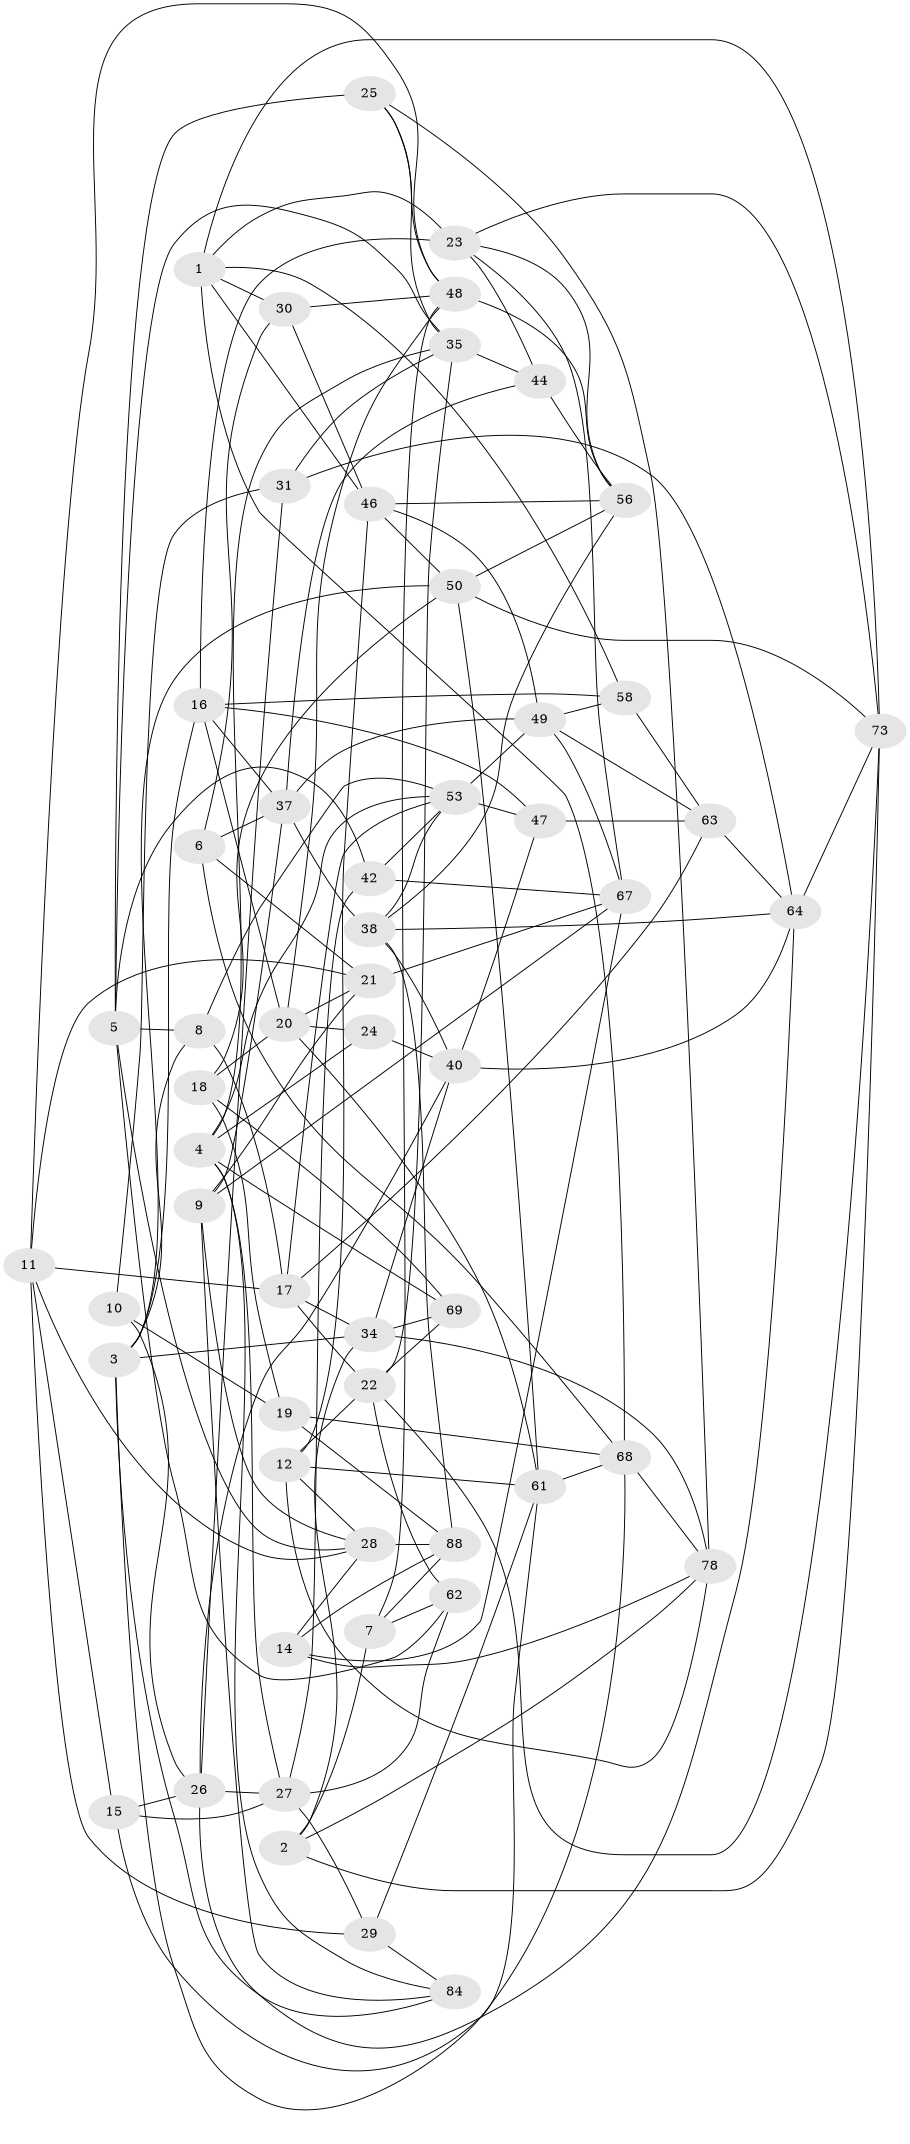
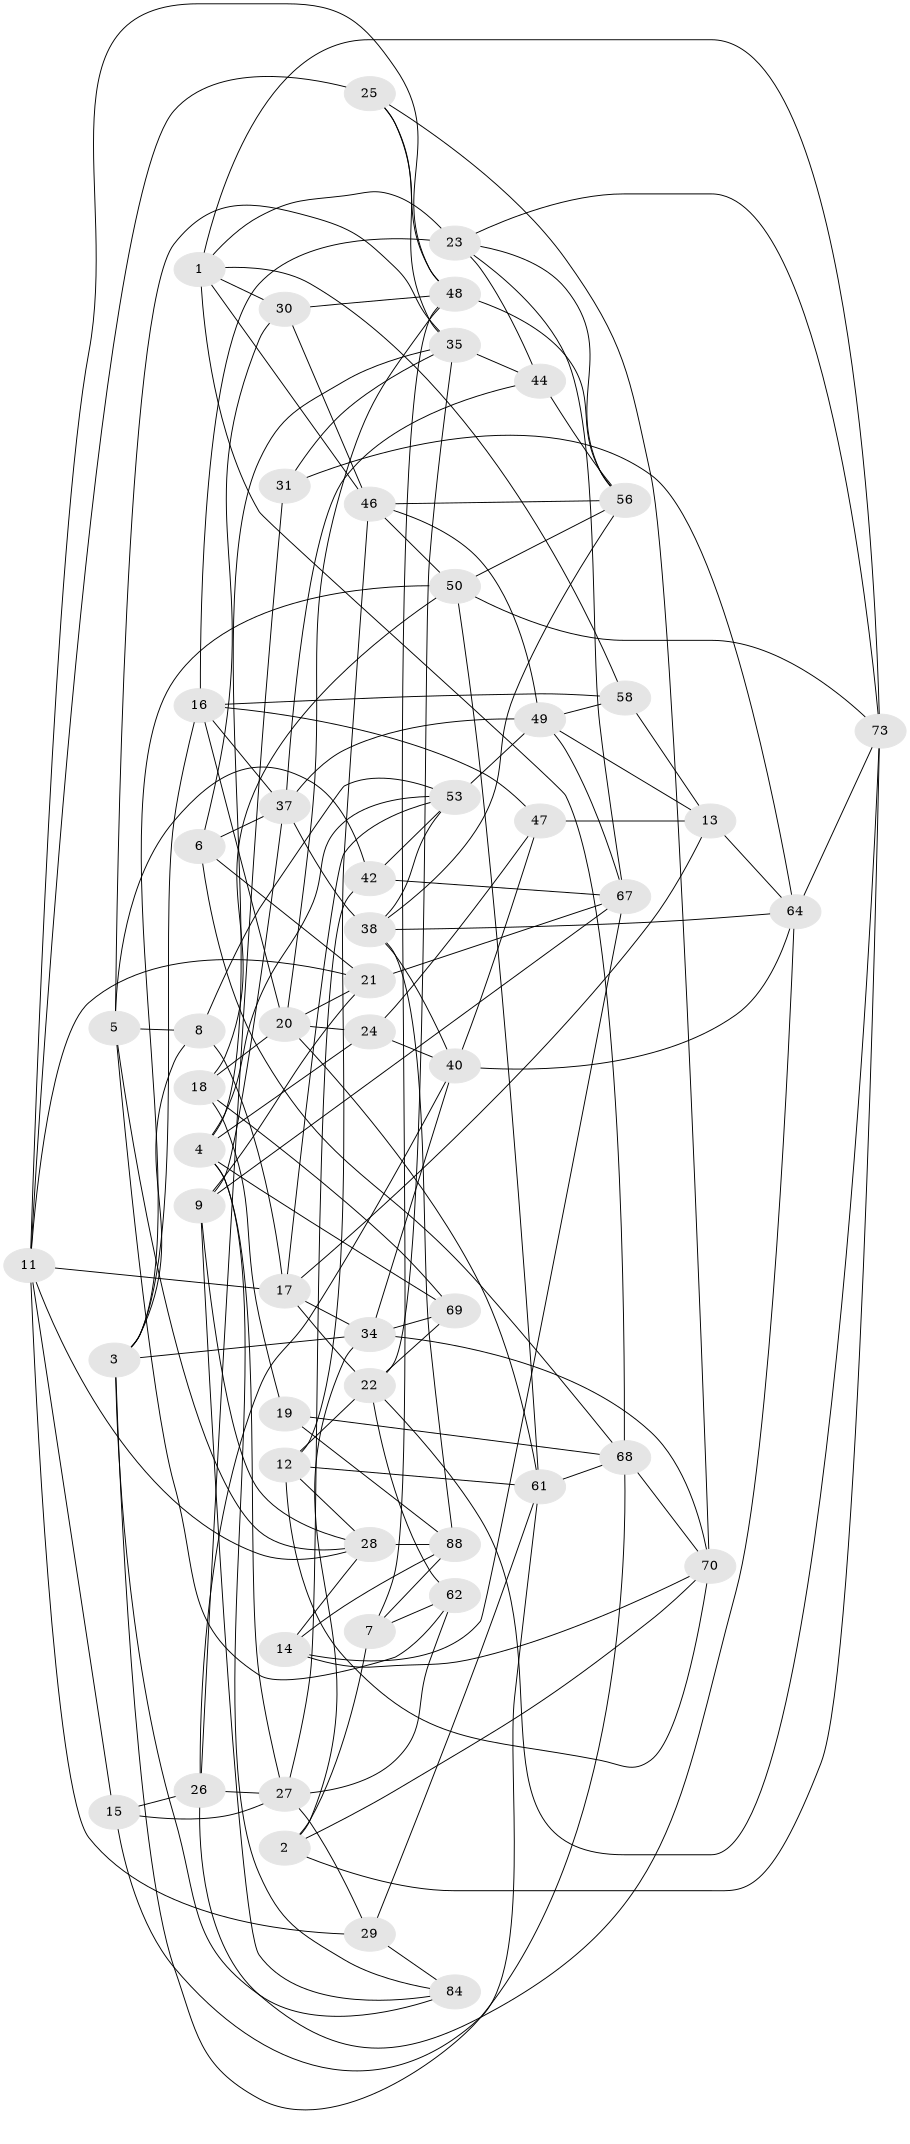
edge "25" -- "5": now "25" -- "11"
edge "53" -- "47": now "24" -- "47"
node "63": label "63" -> "13"
node "10": removed
node "78": label "78" -> "70"
